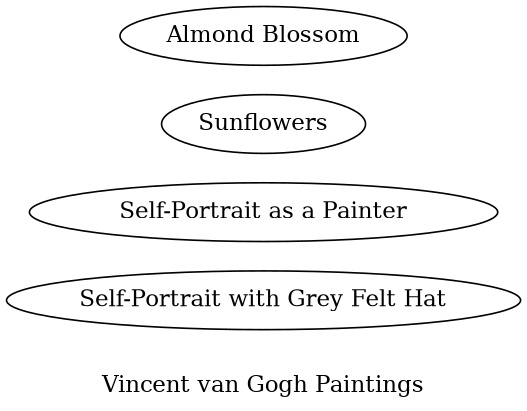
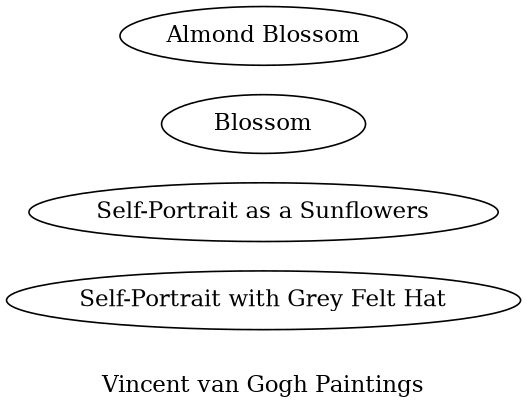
node "Sunflowers": label "Sunflowers" -> "Blossom"
node "Self-Portrait as a Painter": label "Self-Portrait as a Painter" -> "Self-Portrait as a Sunflowers"
